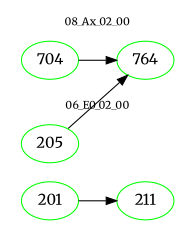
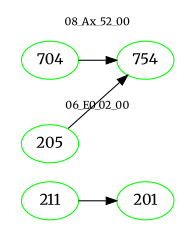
cluster "08_Ax_02_00": label "08_Ax_02_00" -> "08_Ax_52_00"
node "764": label "764" -> "754"
edge "201" -> "211": reversed
